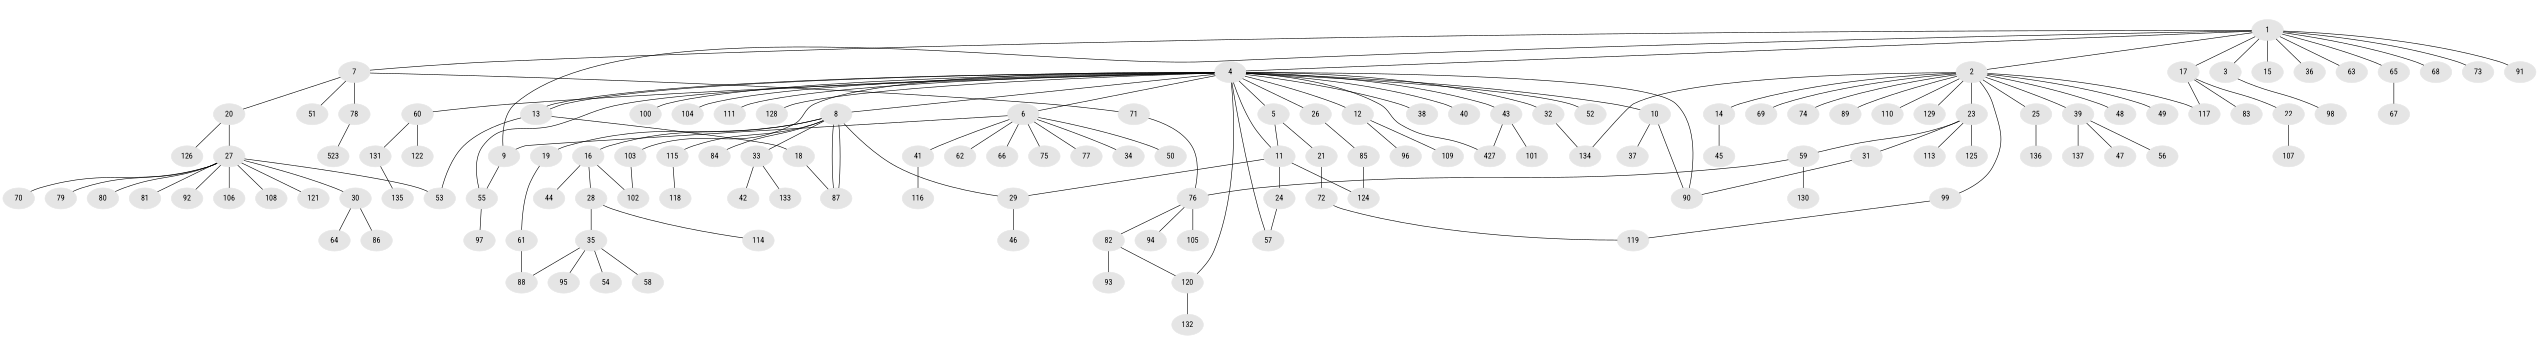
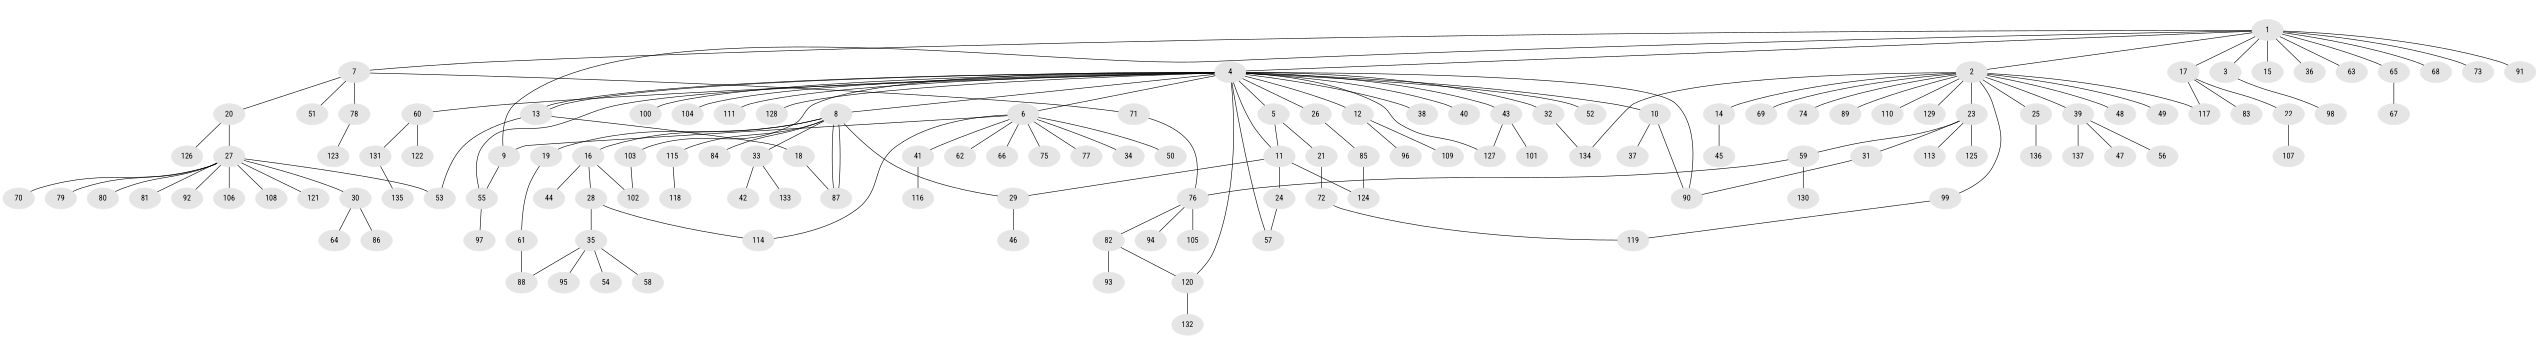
node "523": label "523" -> "123"
node "427": label "427" -> "127"
edge "6" -- "114": added
